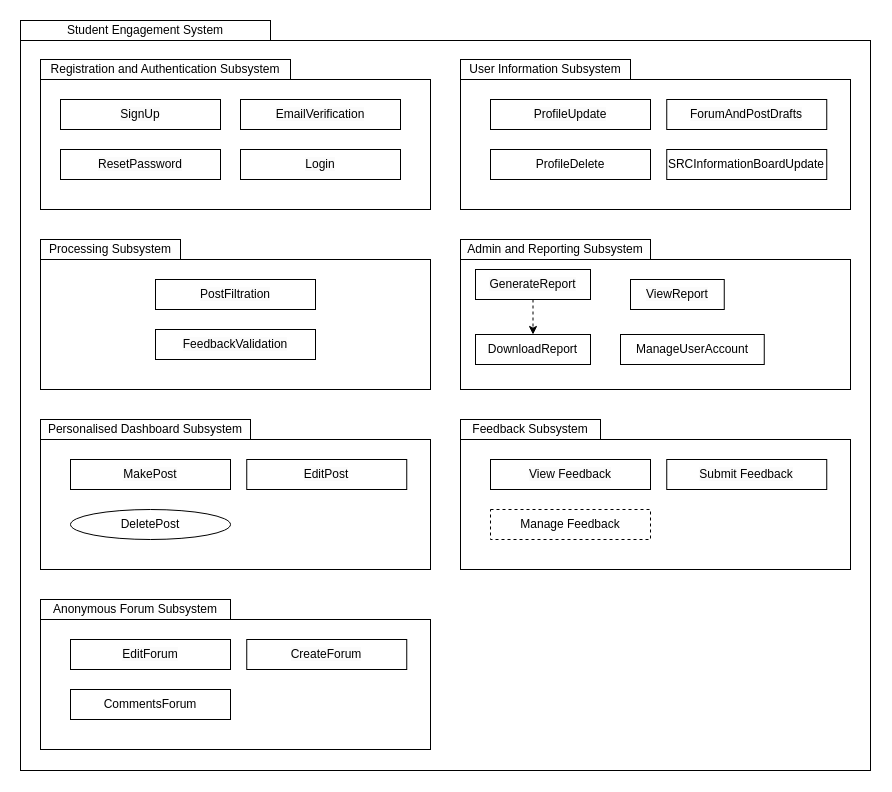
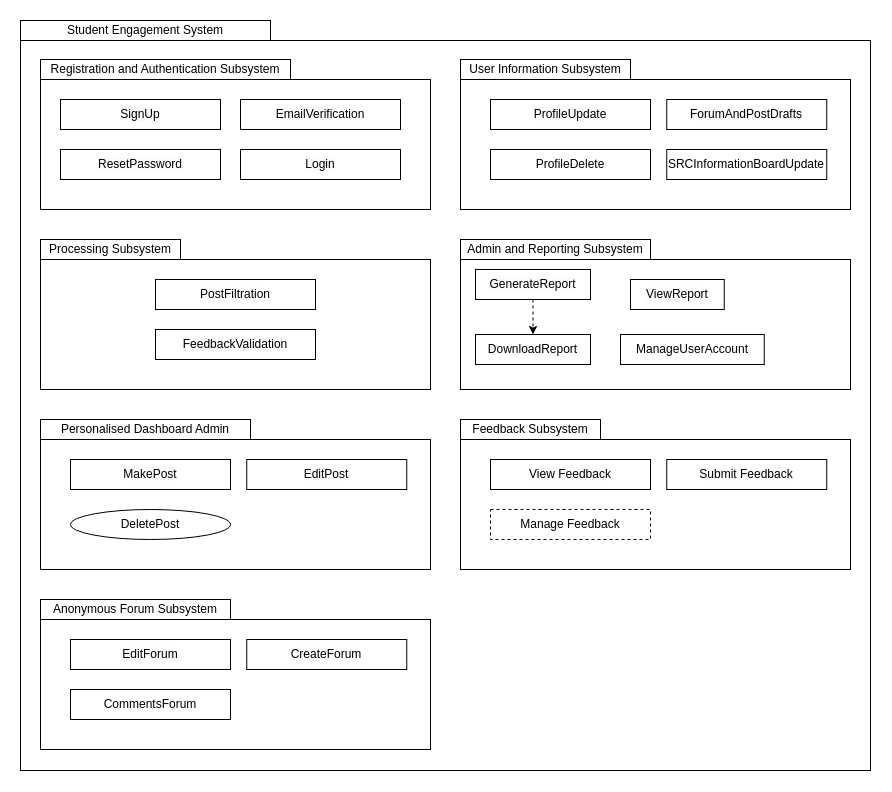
node "Personalised Dashboard Subsystem": label "Personalised Dashboard Subsystem" -> "Personalised Dashboard Admin"
